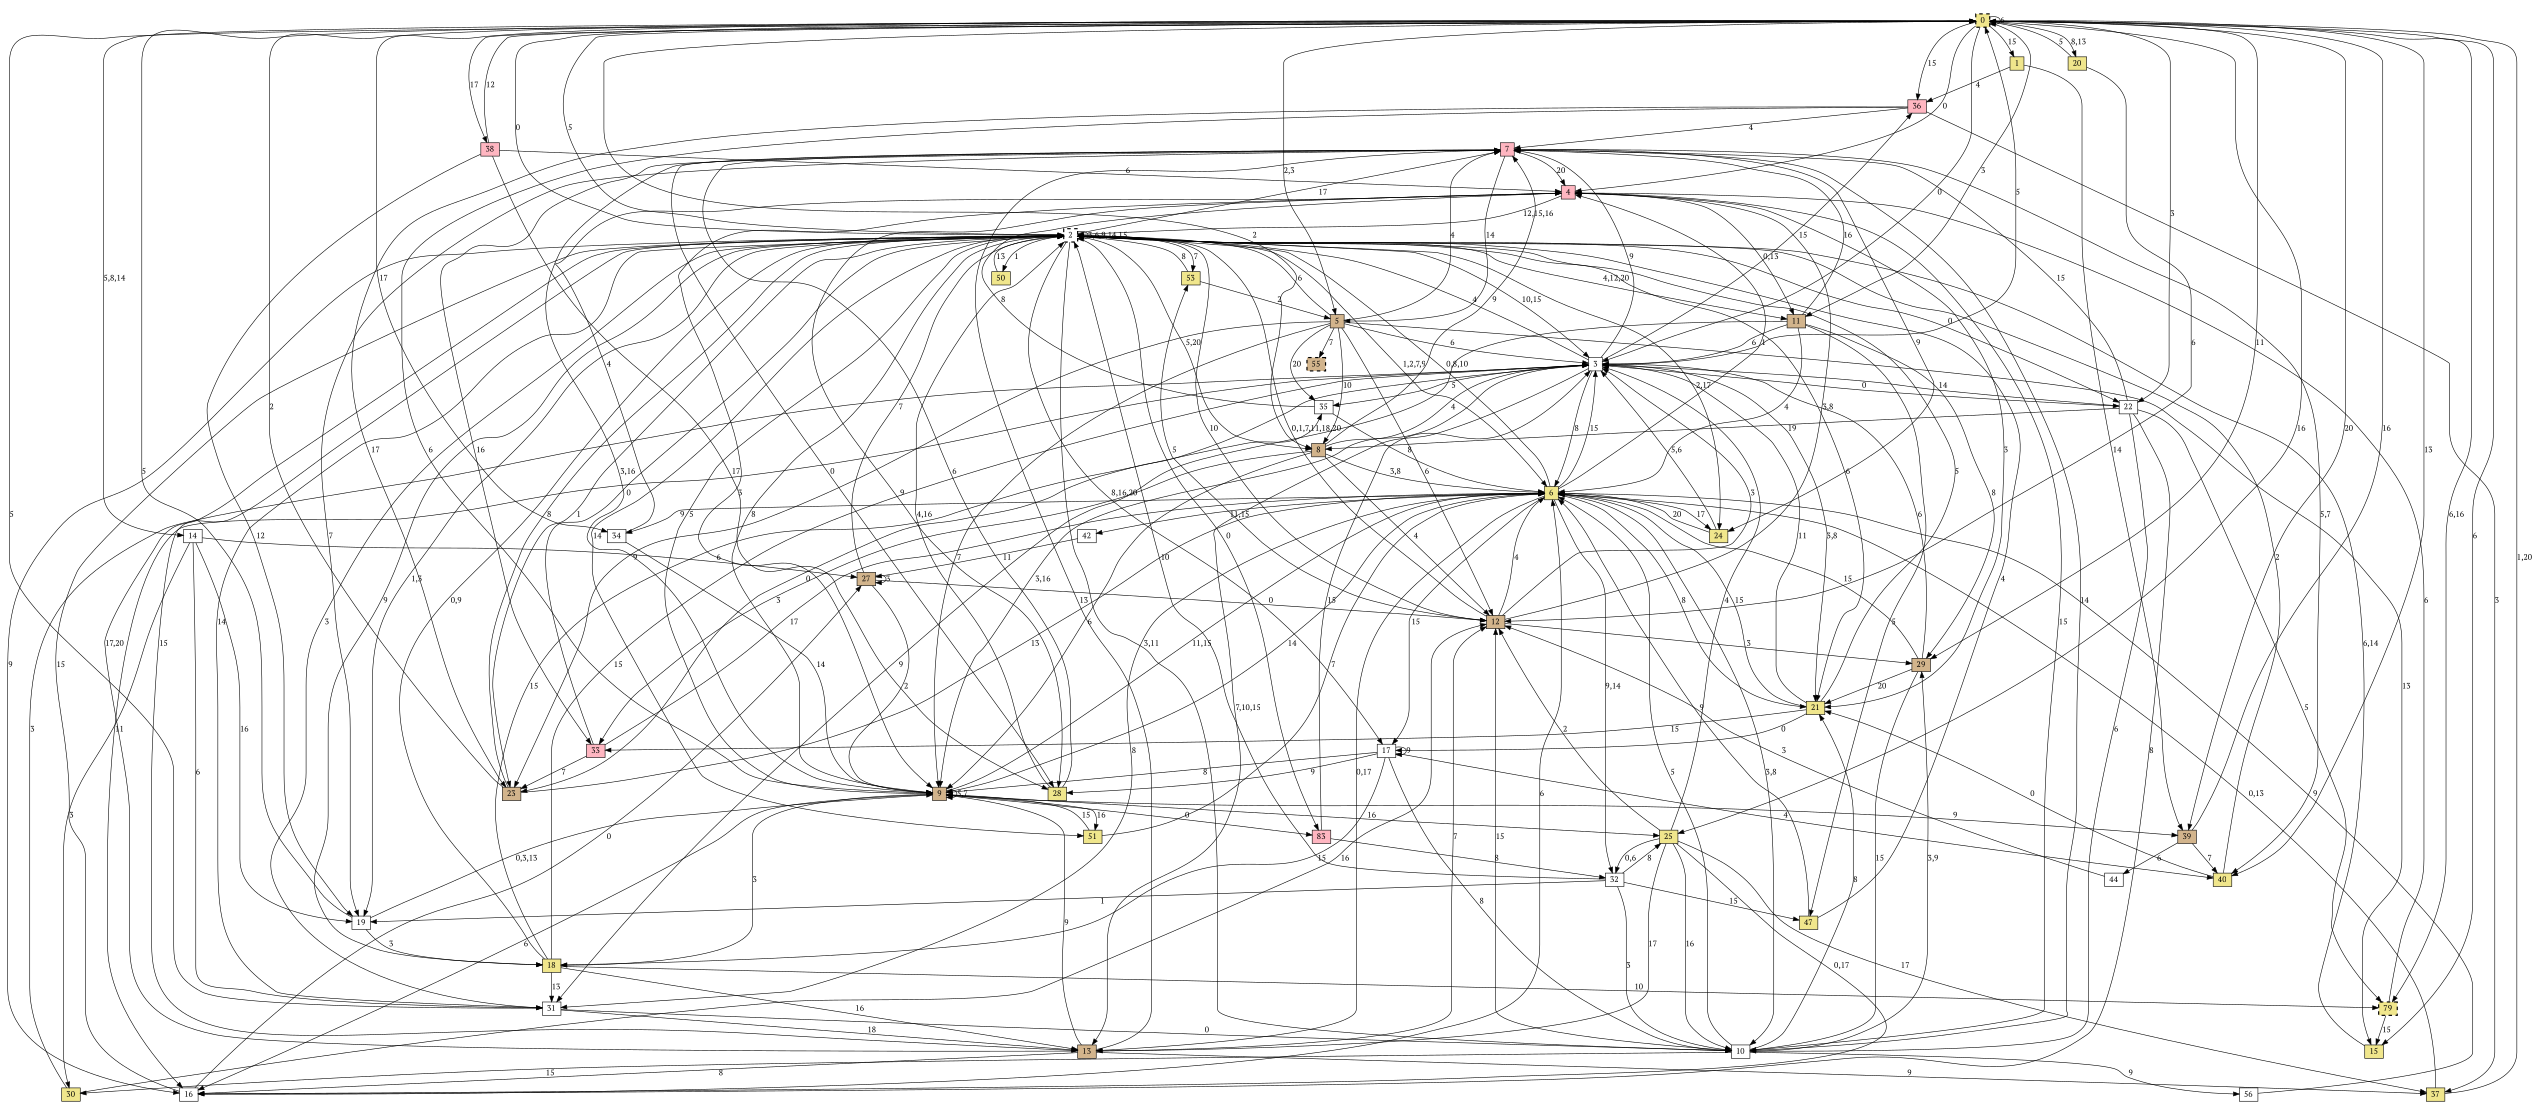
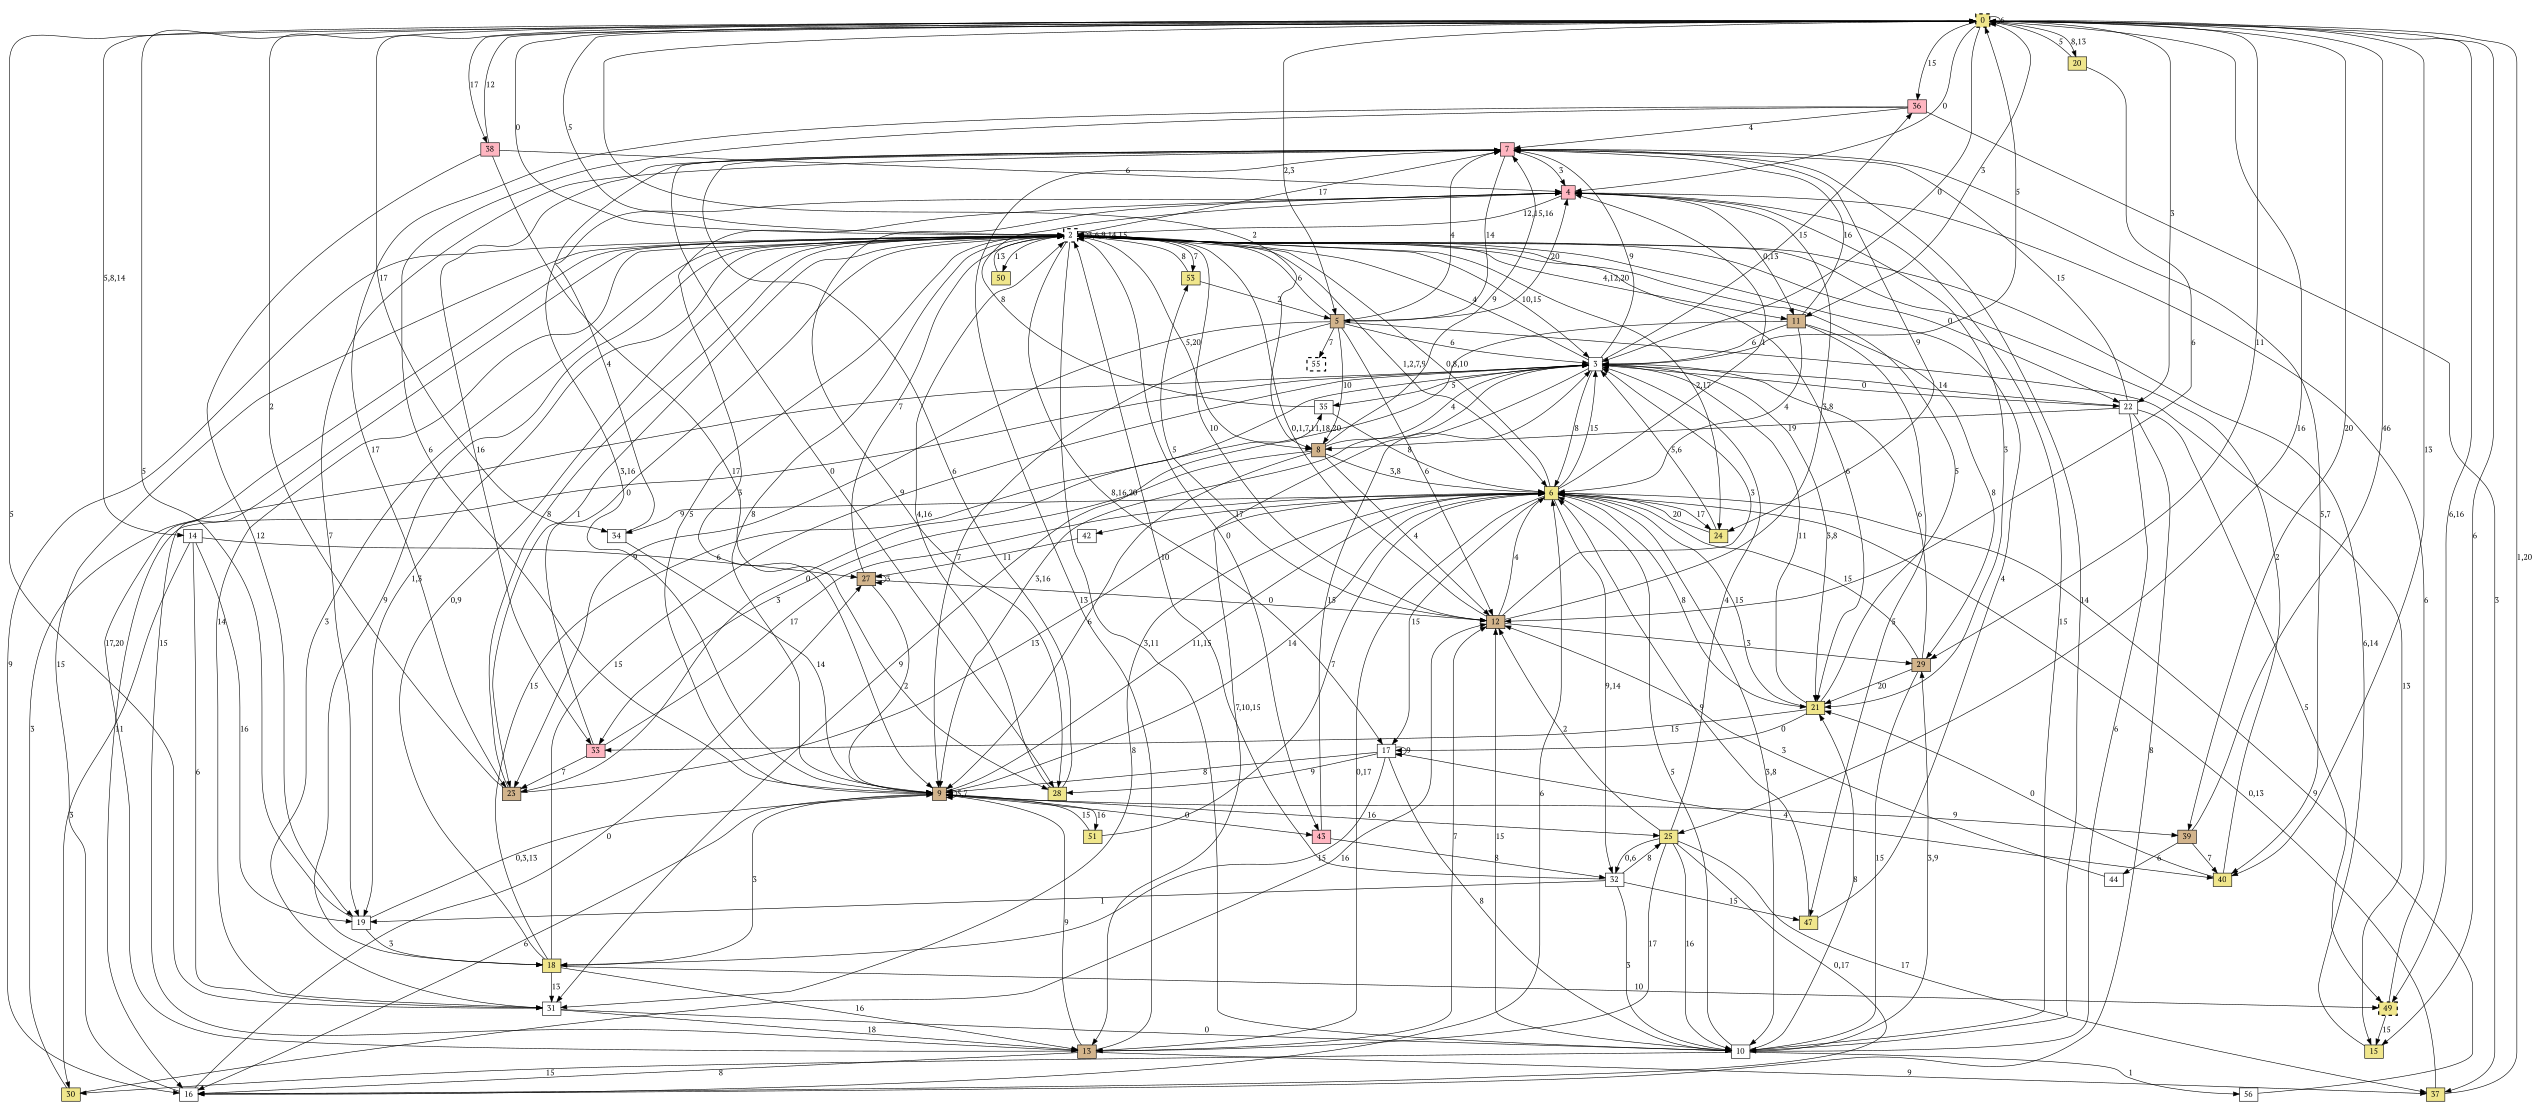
node "1": removed
edge "7" -> "4": label "20" -> "3"
edge "5" -> "35": now "5" -> "4"
node "55": fillcolor tan -> white
edge "39" -> "0": label "16" -> "46"
edge "6" -> "42": label "11,15" -> "17"
edge "2" -> "51": removed, label "14"
node "83": label "83" -> "43"
node "79": label "79" -> "49"
edge "10" -> "56": label "9" -> "1"
